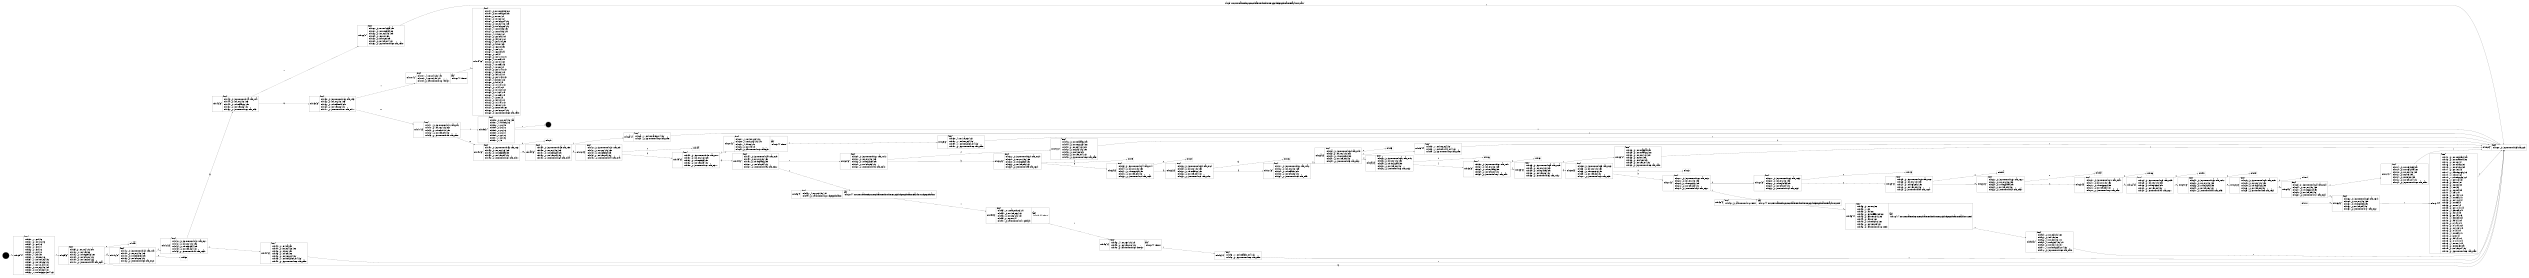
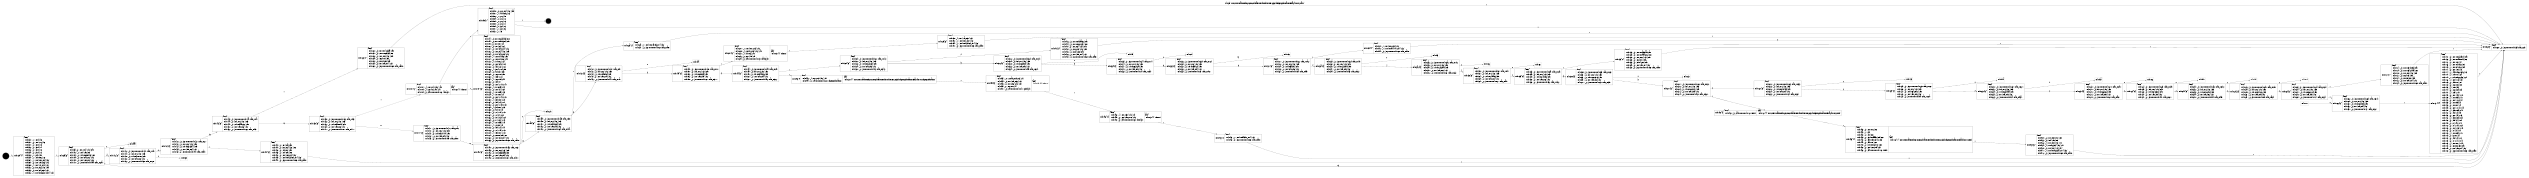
edge "0x401477 [25]" -> "0x401dde [21]": now "0x4017e7 [13]" -> "0x401dde [21]"
edge "0x40158a [25]" -> "0x401dcb [19]": now "0x401571 [25]" -> "0x401dcb [19]"
